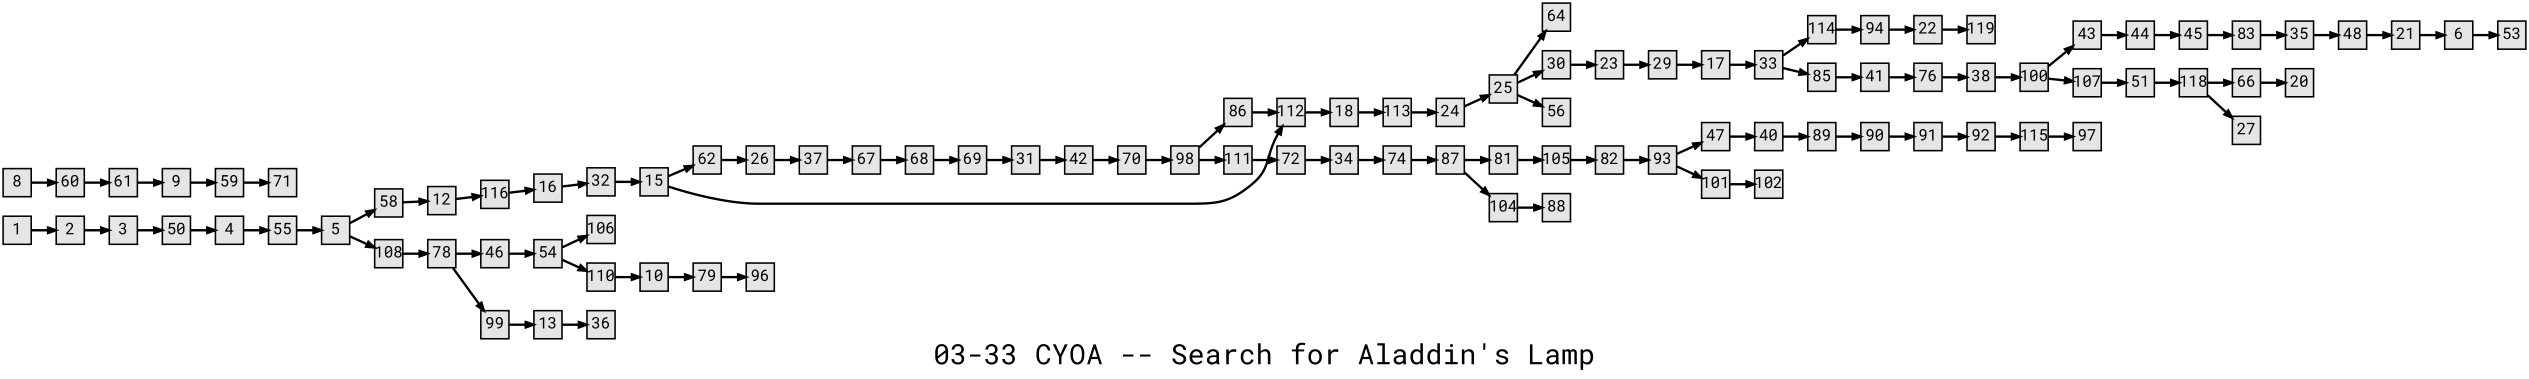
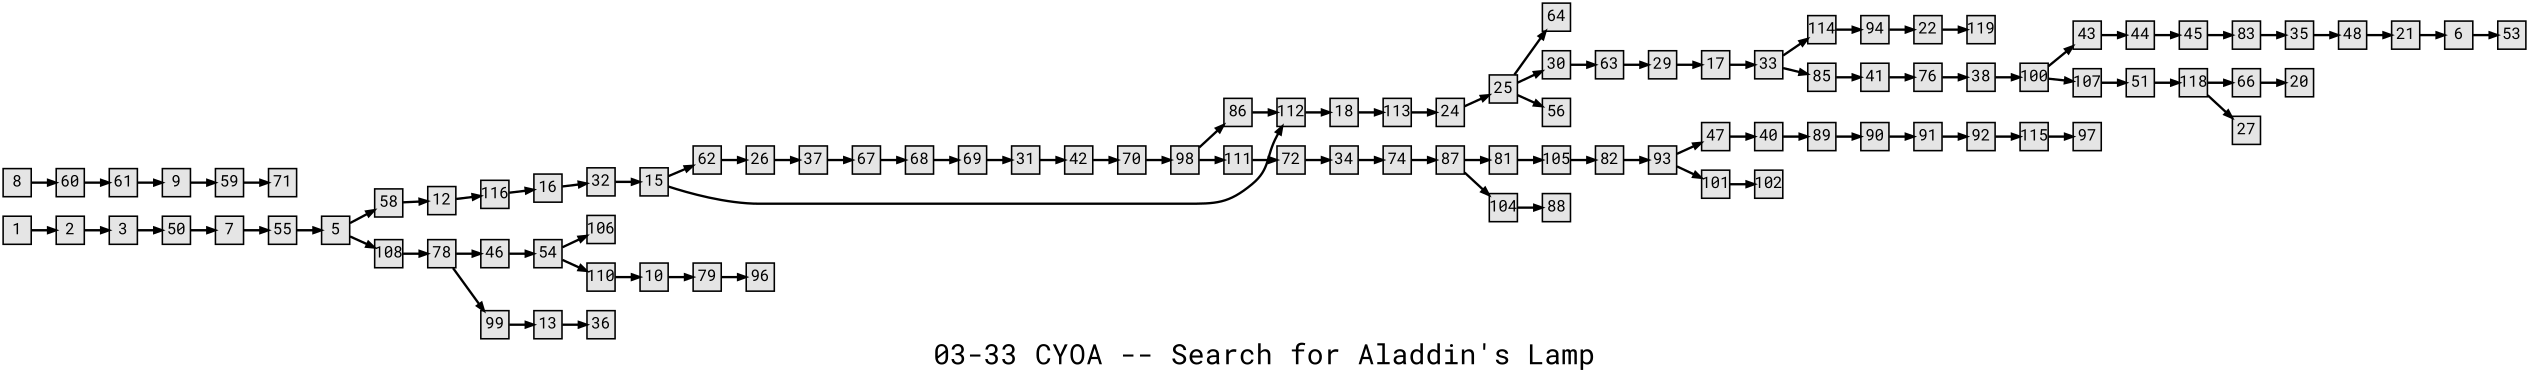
node "23": label "23" -> "63"
node "4": label "4" -> "7"
